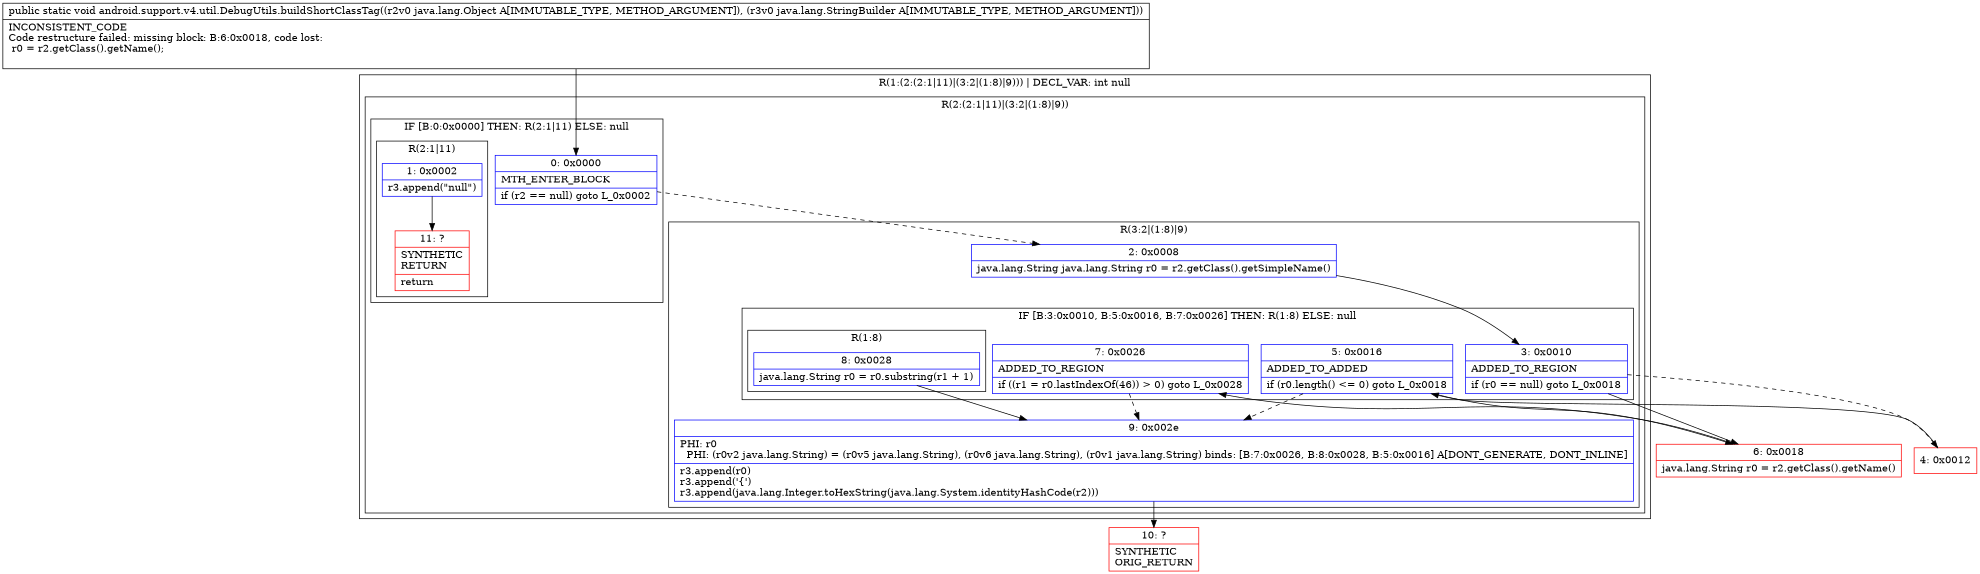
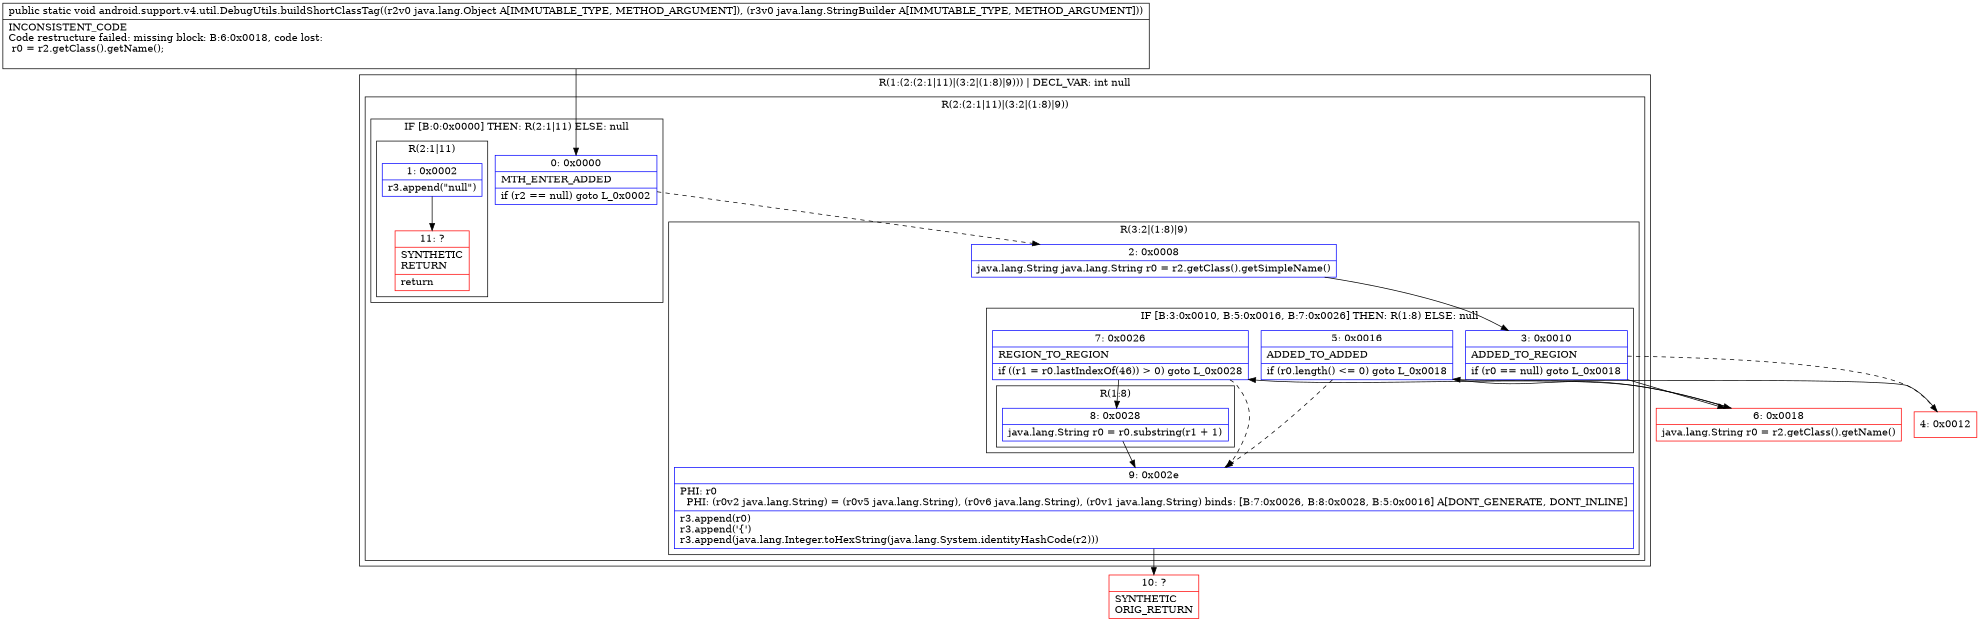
node "0: 0x0000": text "MTH_ENTER_BLOCK" -> "MTH_ENTER_ADDED"
node "7: 0x0026": text "ADDED_TO_REGION" -> "REGION_TO_REGION"
edge "7: 0x0026" -> "8: 0x0028": added
